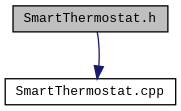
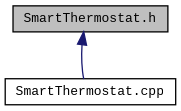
edge "SmartThermostat.h" -> "SmartThermostat.cpp": reversed
